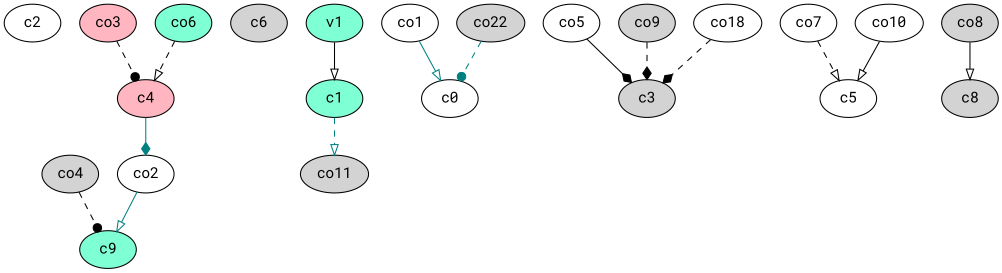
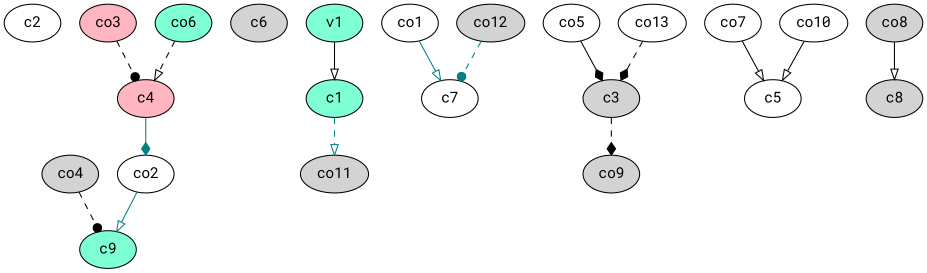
node "co22": label "co22" -> "co12"
node "co18": label "co18" -> "co13"
edge "co9" -> "c3": reversed
edge "co7" -> "c5": style dashed -> solid
node "c0": label "c0" -> "c7"
